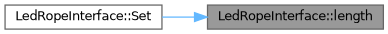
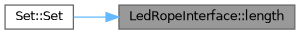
node "LedRopeInterface::Set": label "LedRopeInterface::Set" -> "Set::Set"
